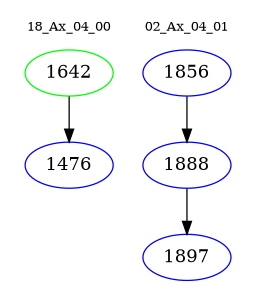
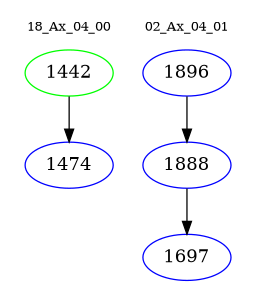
node "1642": label "1642" -> "1442"
node "1856": label "1856" -> "1896"
node "1476": label "1476" -> "1474"
node "1897": label "1897" -> "1697"
